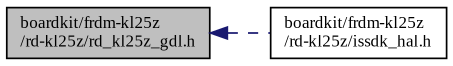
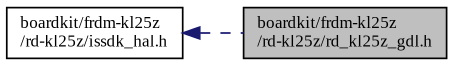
edge "boardkit/frdm-kl25z /rd-kl25z/issdk_hal.h" -> "boardkit/frdm-kl25z /rd-kl25z/rd_kl25z_gdl.h": reversed
